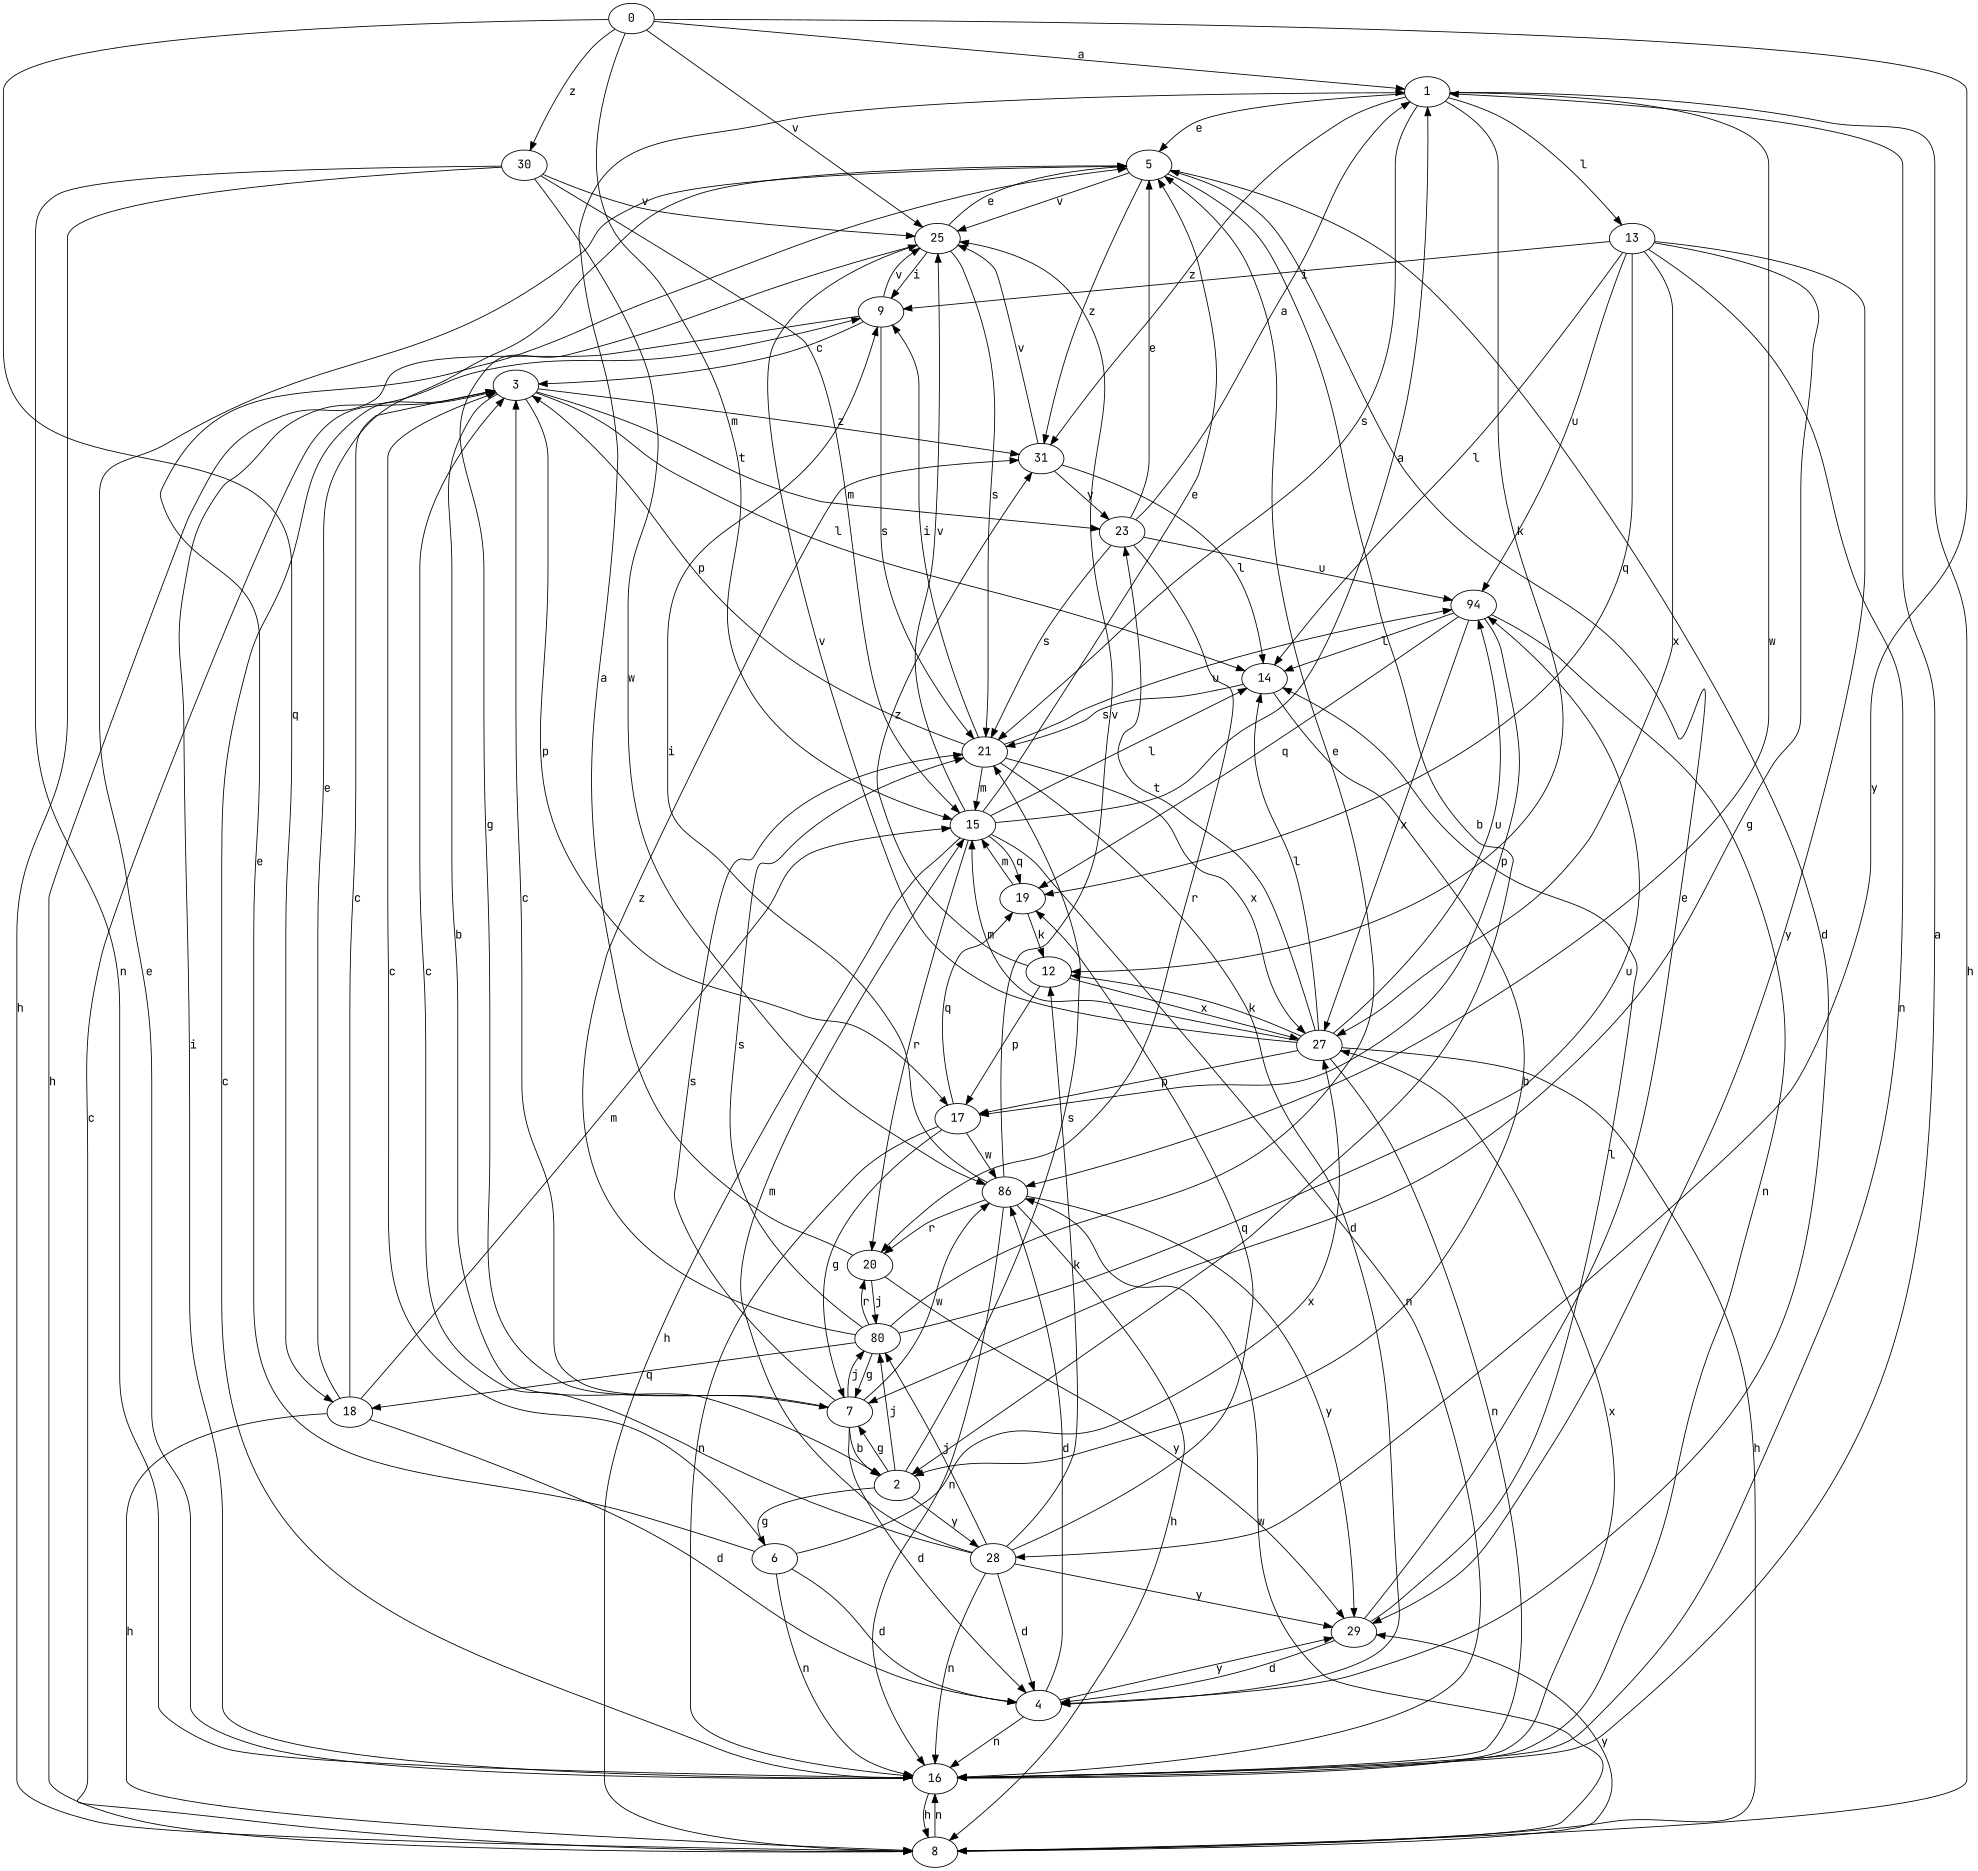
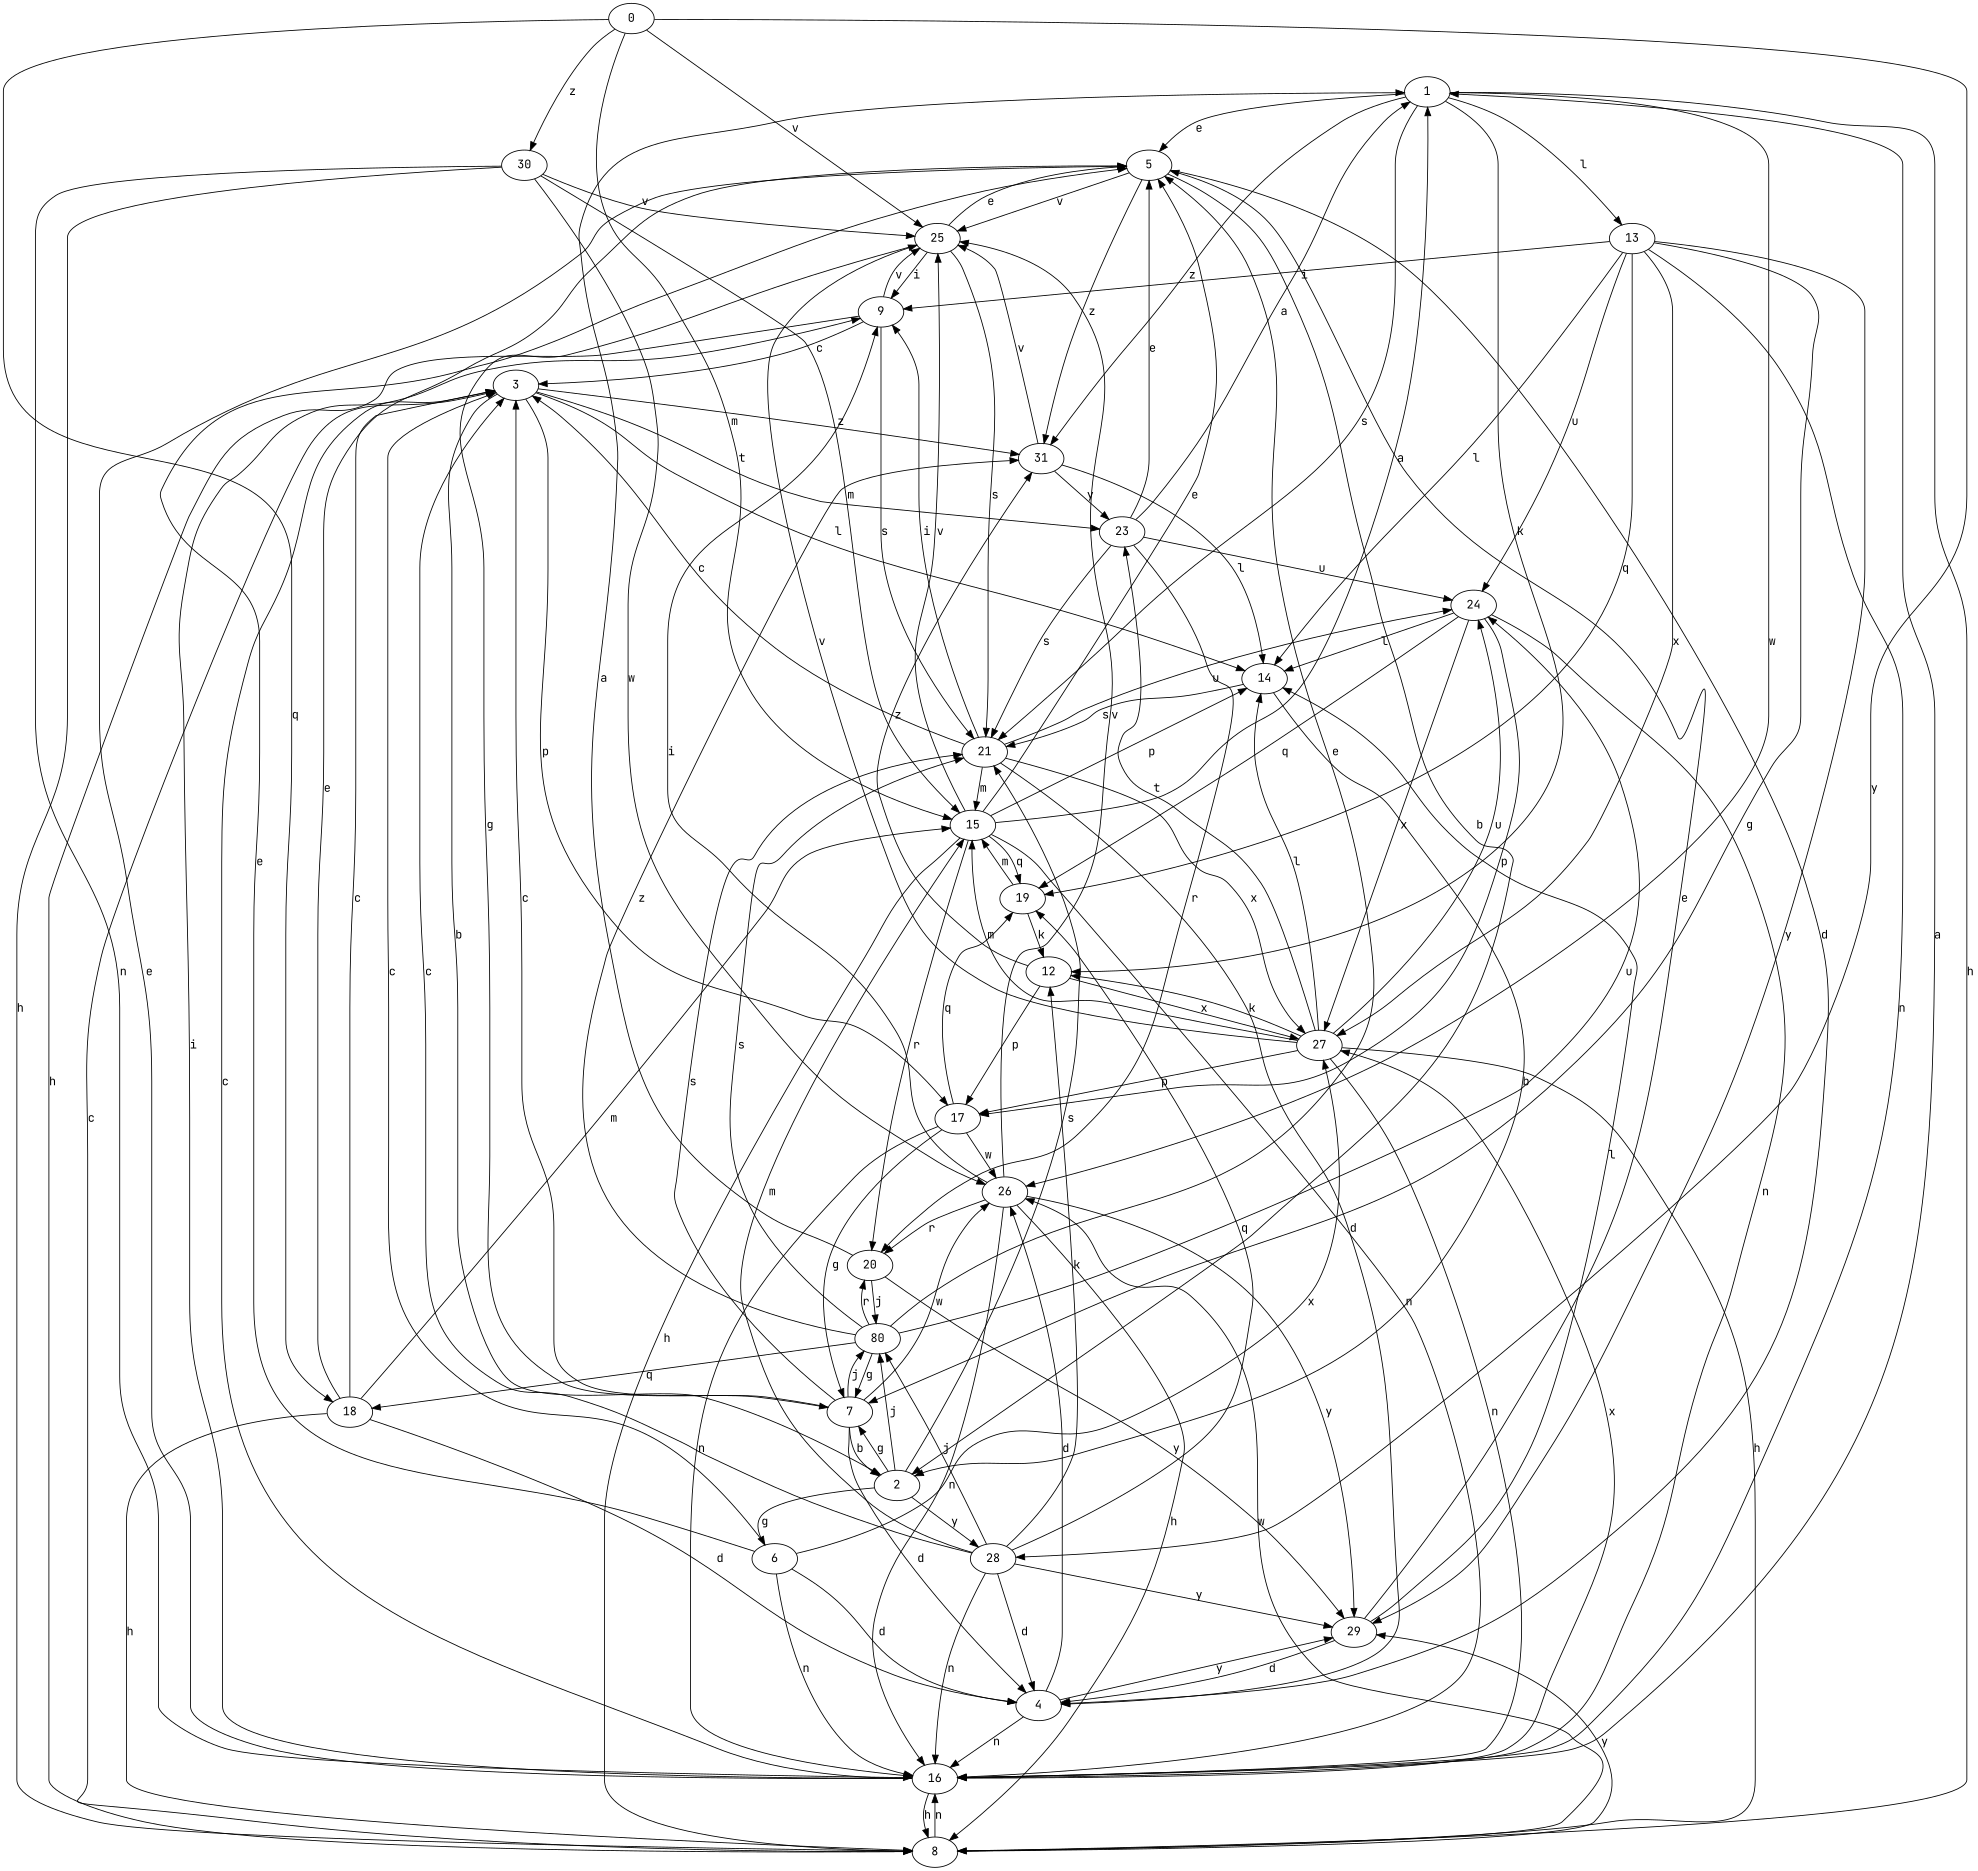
edge "0" -> "1": removed, label "a"
edge "21" -> "3": label "p" -> "c"
node "94": label "94" -> "24"
edge "15" -> "14": label "l" -> "p"
node "86": label "86" -> "26"
